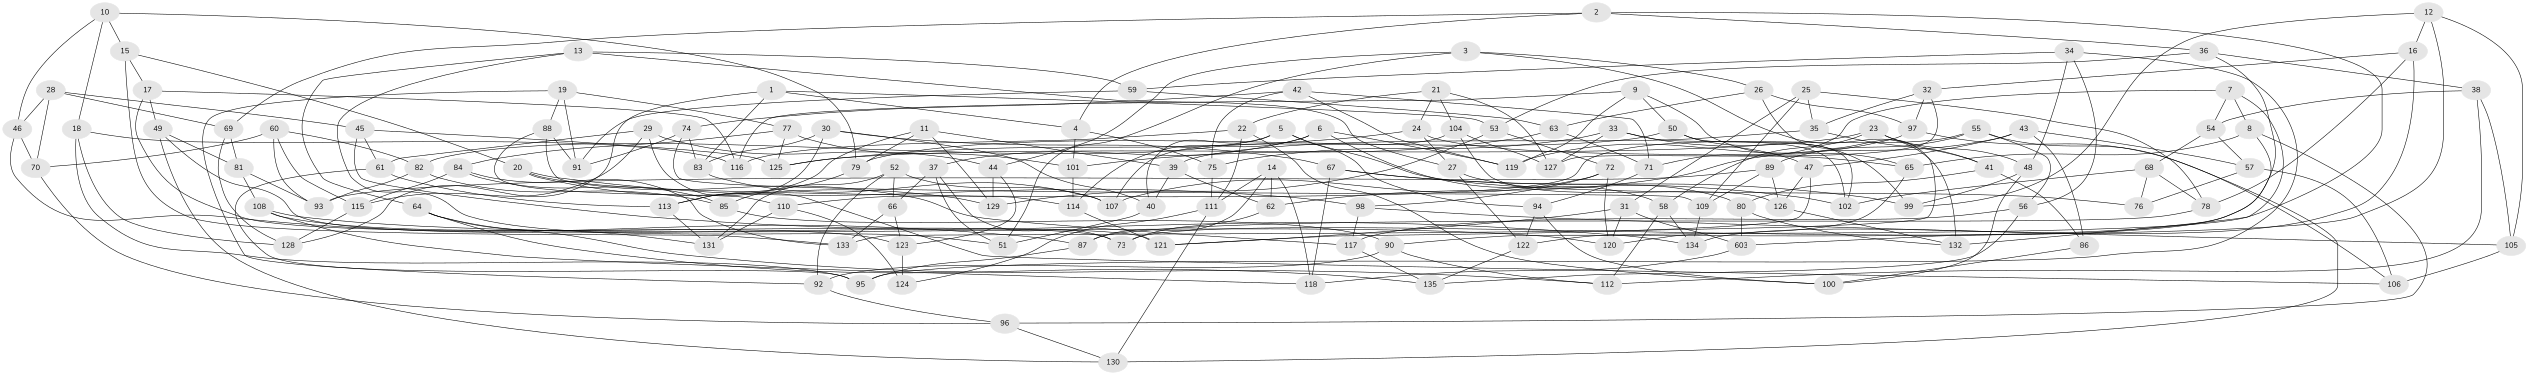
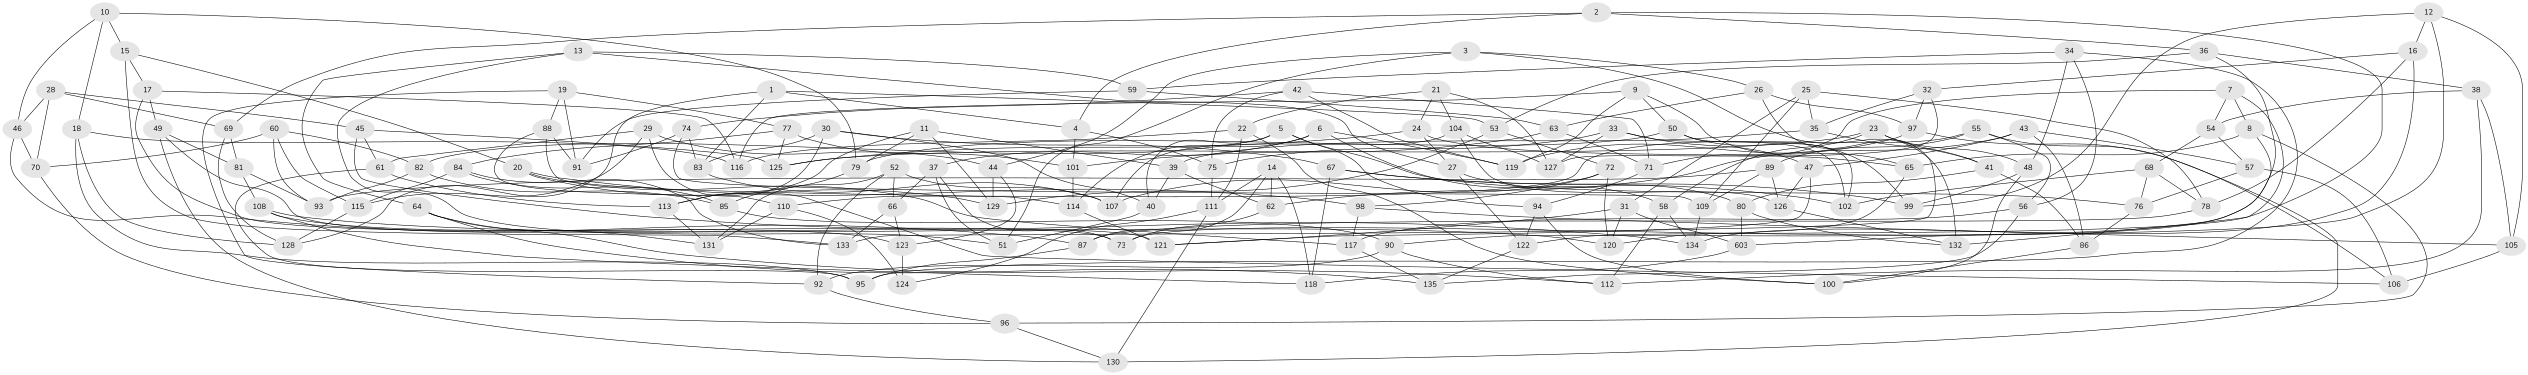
edge "76" -- "86": added
